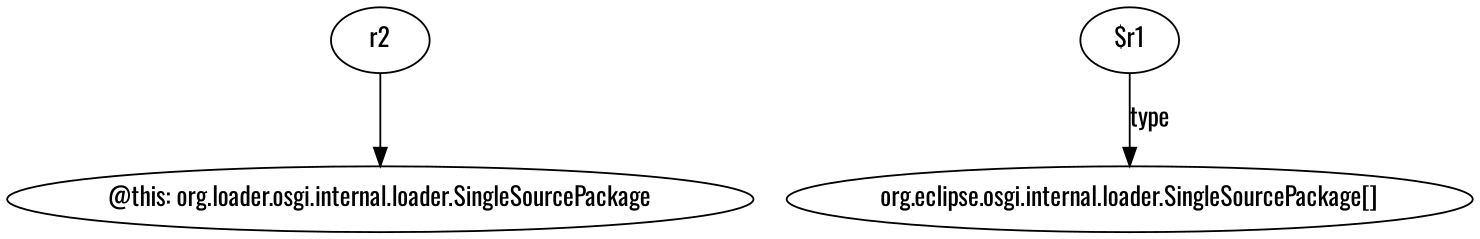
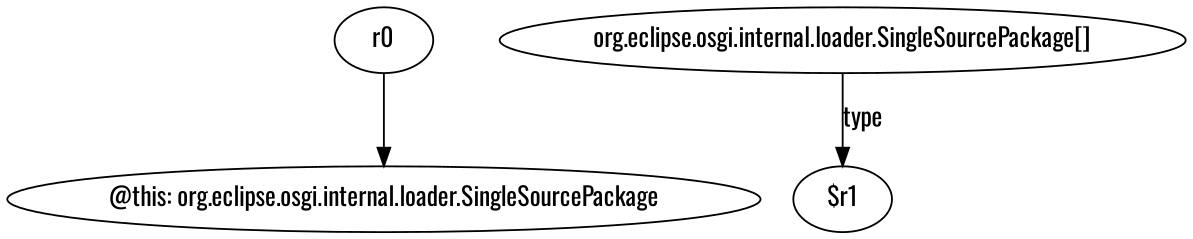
node "r2": label "r2" -> "r0"
edge "$r1" -> "org.eclipse.osgi.internal.loader.SingleSourcePackage[]": reversed
node "@this: org.loader.osgi.internal.loader.SingleSourcePackage": label "@this: org.loader.osgi.internal.loader.SingleSourcePackage" -> "@this: org.eclipse.osgi.internal.loader.SingleSourcePackage"
